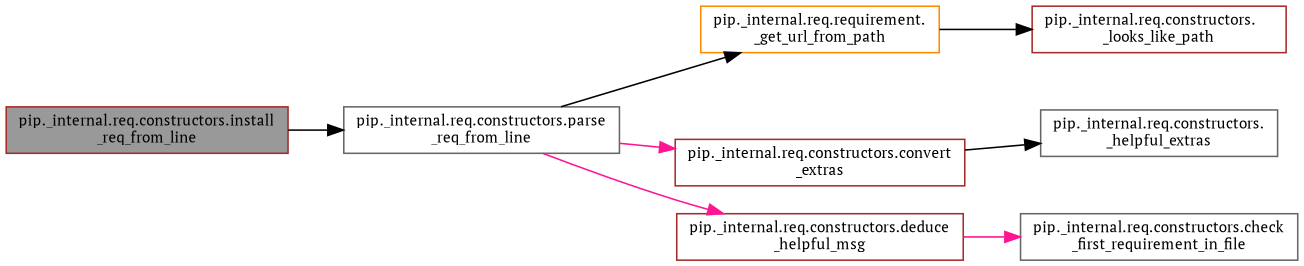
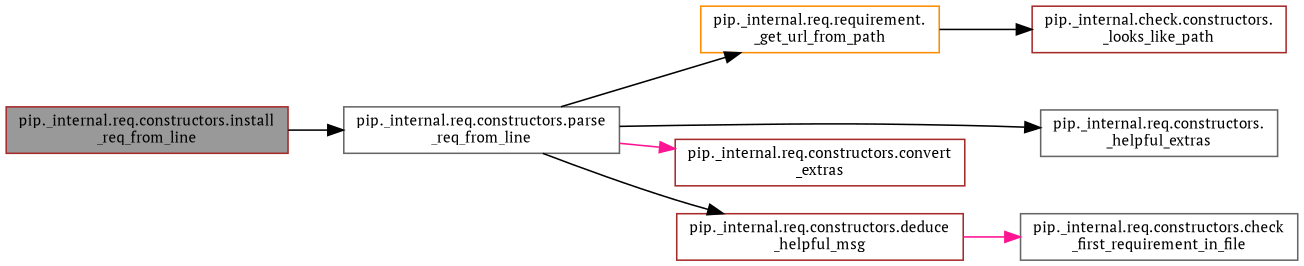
node "pip._internal.req.constructors. _looks_like_path": label "pip._internal.req.constructors. _looks_like_path" -> "pip._internal.check.constructors. _looks_like_path"
edge "pip._internal.req.constructors.convert _extras" -> "pip._internal.req.constructors. _helpful_extras": now "pip._internal.req.constructors.parse _req_from_line" -> "pip._internal.req.constructors. _helpful_extras"
edge "pip._internal.req.constructors.parse _req_from_line" -> "pip._internal.req.constructors.deduce _helpful_msg": color deeppink -> black
